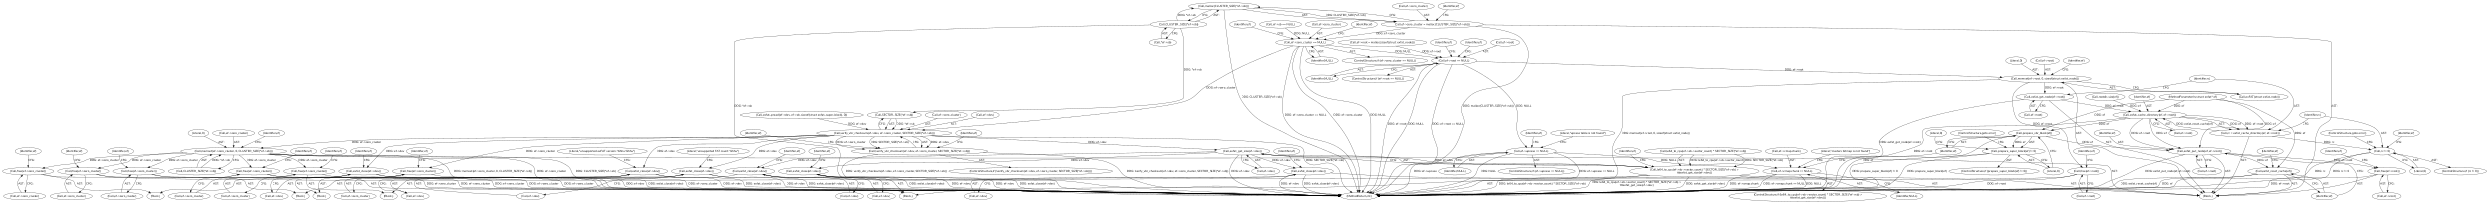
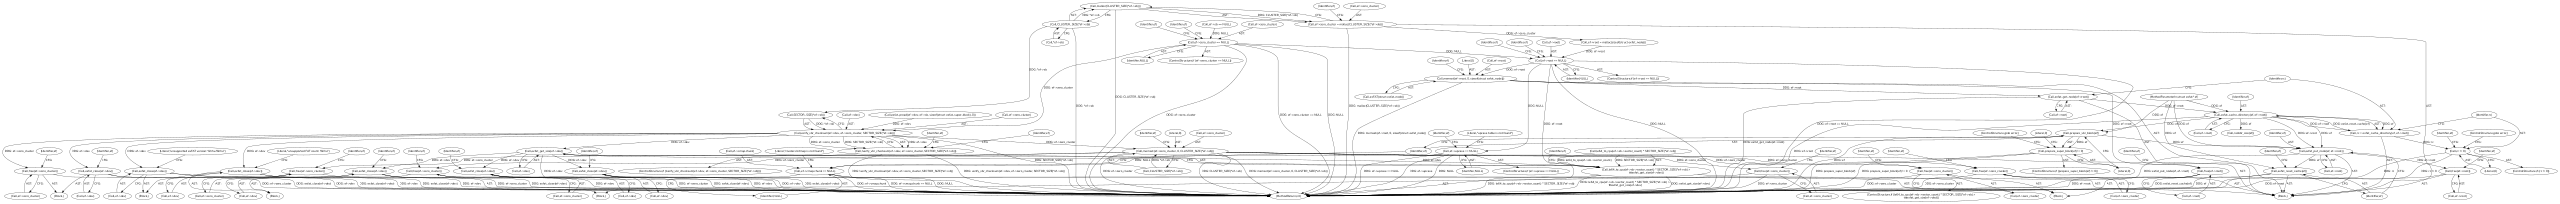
edge "(Call,ef->zero_cluster = malloc(CLUSTER_SIZE(*ef->sb)))" -> "(Call,ef->zero_cluster == NULL)": now "(Call,ef->zero_cluster = malloc(CLUSTER_SIZE(*ef->sb)))" -> "(Call,ef->root = malloc(sizeof(struct exfat_node)))"
edge "(Call,rootdir_size(ef))" -> "(Call,exfat_cache_directory(ef, ef->root))": reversed
